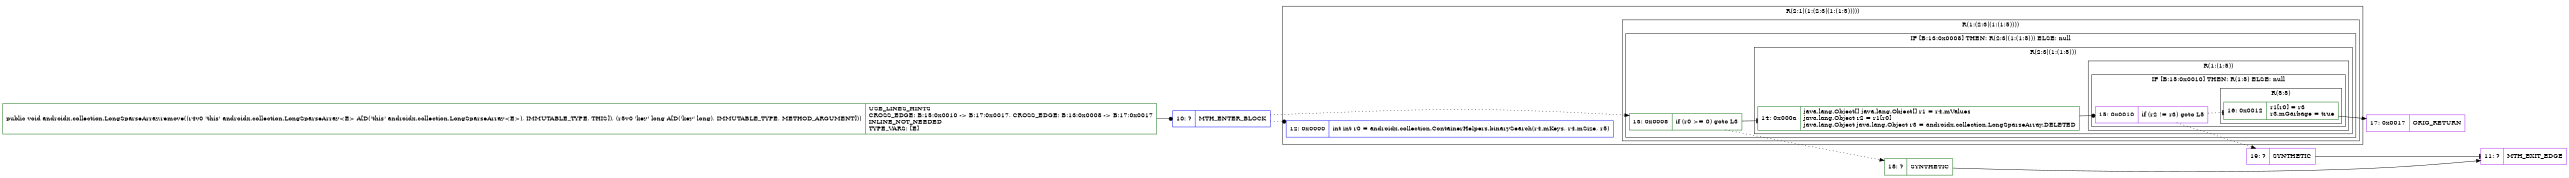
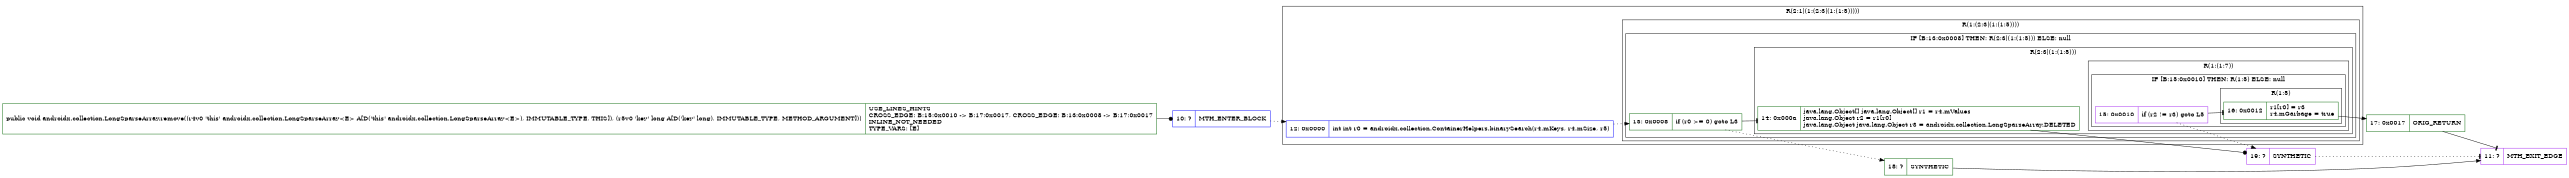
cluster "R(1:(1:5))": label "R(1:(1:5))" -> "R(1:(1:7))"
cluster "R(5:5)": label "R(5:5)" -> "R(1:5)"
edge "10: ?" -> "13: 0x0008": now "12: 0x0000" -> "13: 0x0008"
edge "15: 0x0010" -> "16: 0x0012": style dotted -> solid
node "16: 0x0012": text "r3.mGarbage = true" -> "r4.mGarbage = true"
edge "14: 0x000a" -> "15: 0x0010": now "14: 0x000a" -> "19: ?"
edge "10: ?" -> "12: 0x0000": arrowhead dot -> normal
node "17: 0x0017": color purple -> darkgreen
edge "17: 0x0017" -> "11: ?": added
edge "19: ?" -> "11: ?": style solid -> dotted
